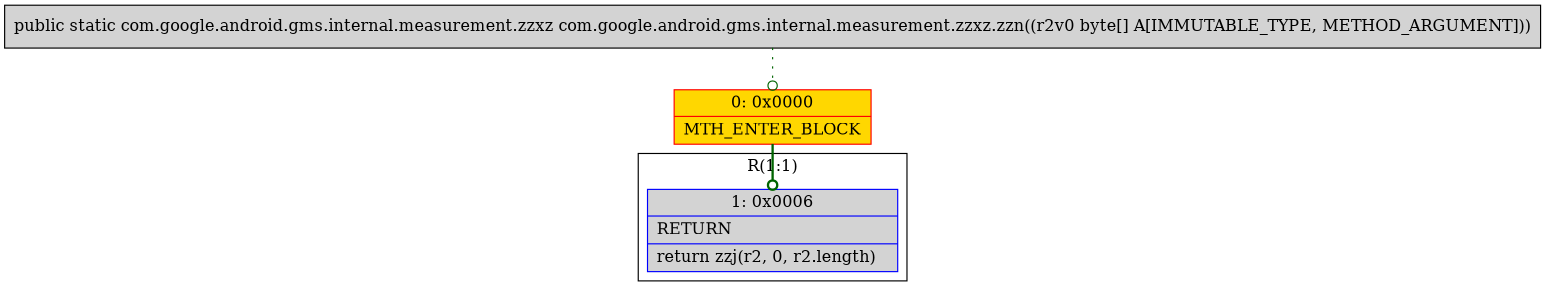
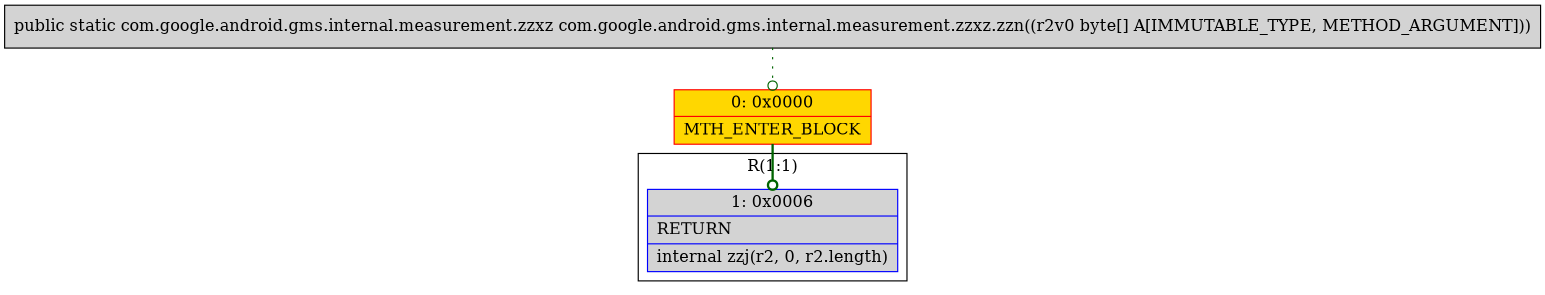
node "1: 0x0006": text "return zzj(r2, 0, r2.length)" -> "internal zzj(r2, 0, r2.length)"
